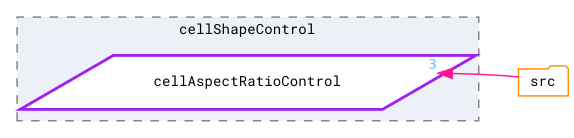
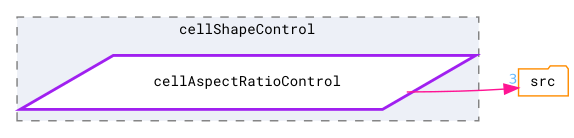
edge "src" -> "cellAspectRatioControl": reversed
